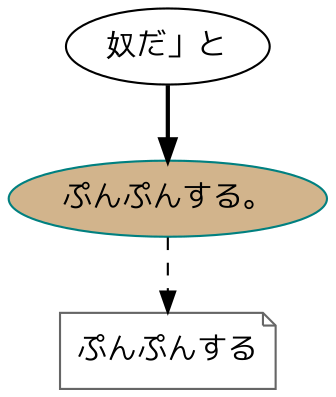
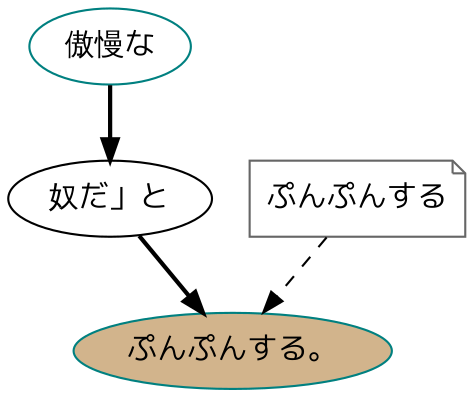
node "傲慢な": added
edge "ぷんぷんする。" -> "ぷんぷんする": reversed
